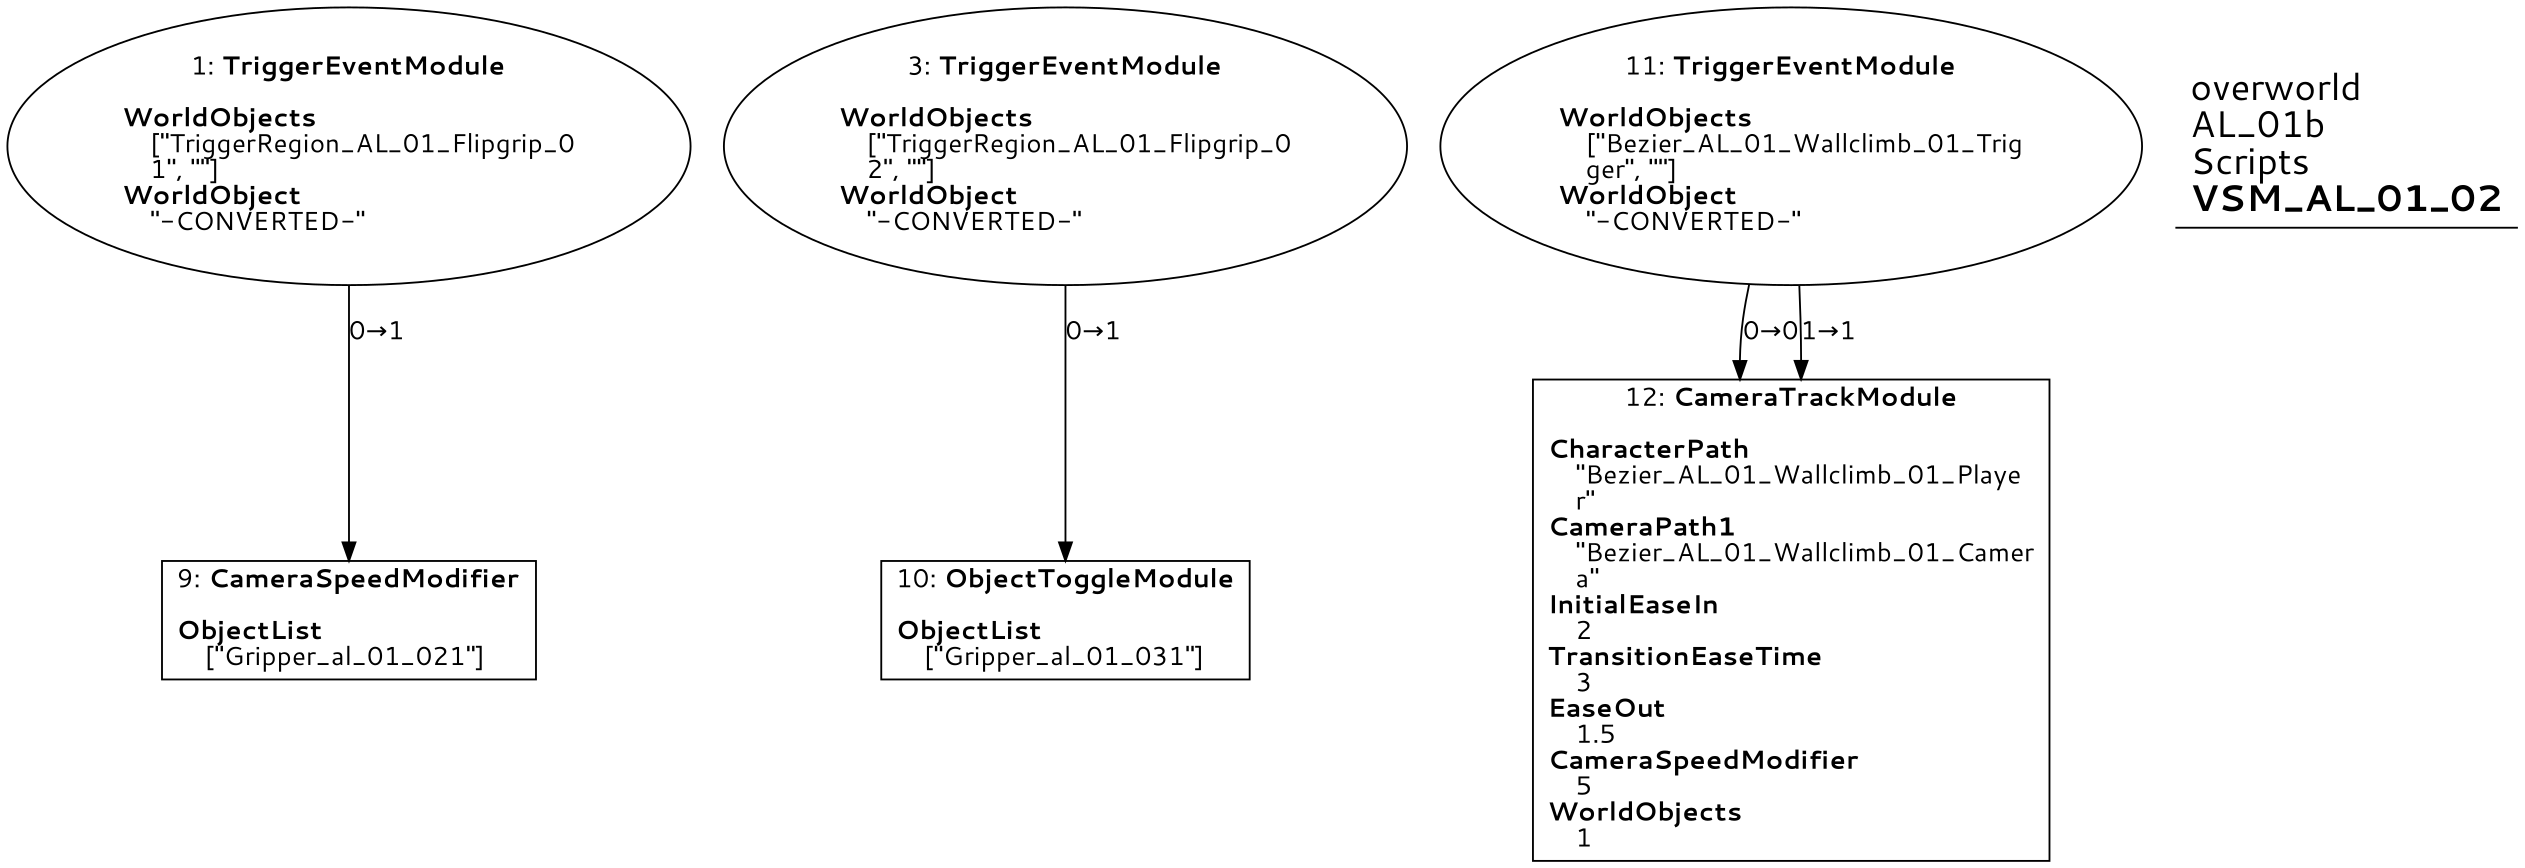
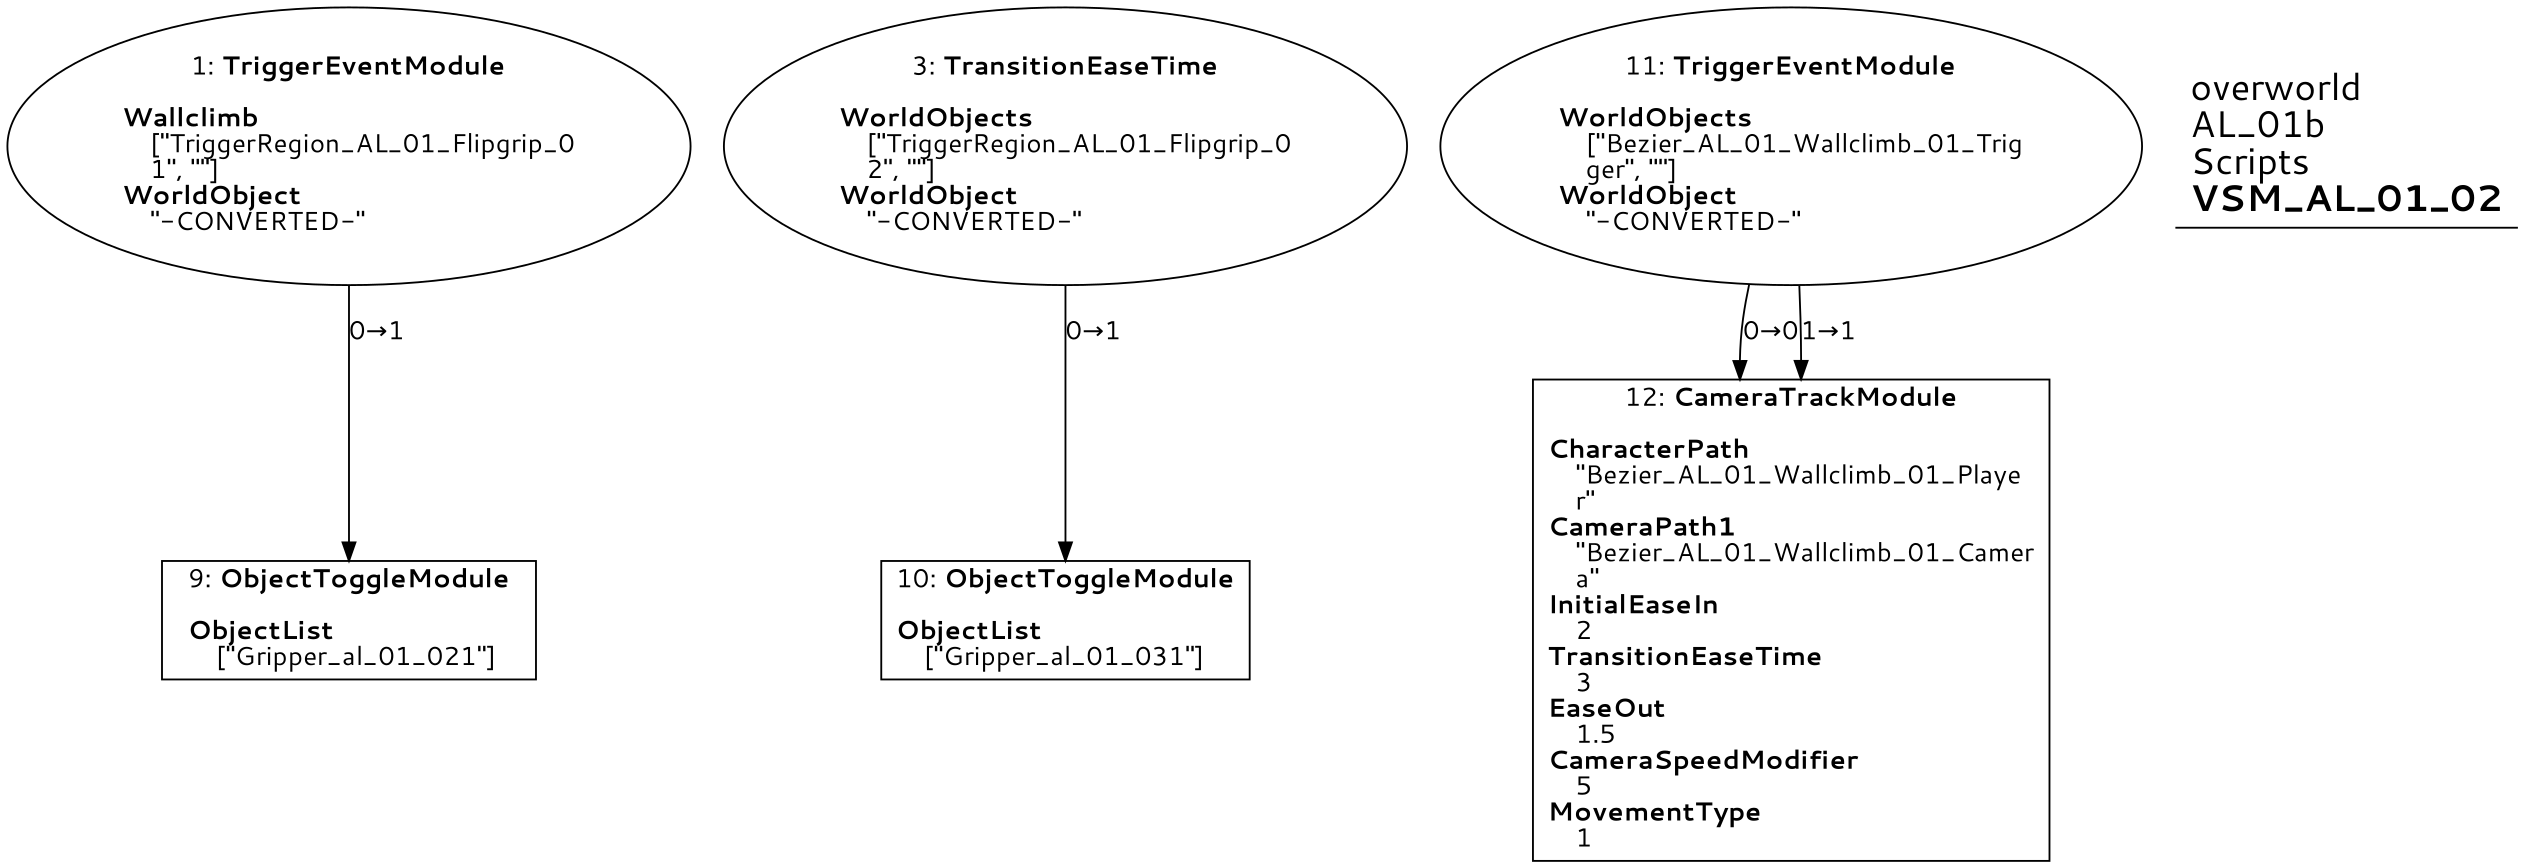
node "3:": text "TriggerEventModule" -> "TransitionEaseTime"
node "1:": text "WorldObjects" -> "Wallclimb"
node "9:": text "CameraSpeedModifier" -> "ObjectToggleModule"
node "12:": text "WorldObjects" -> "MovementType"
